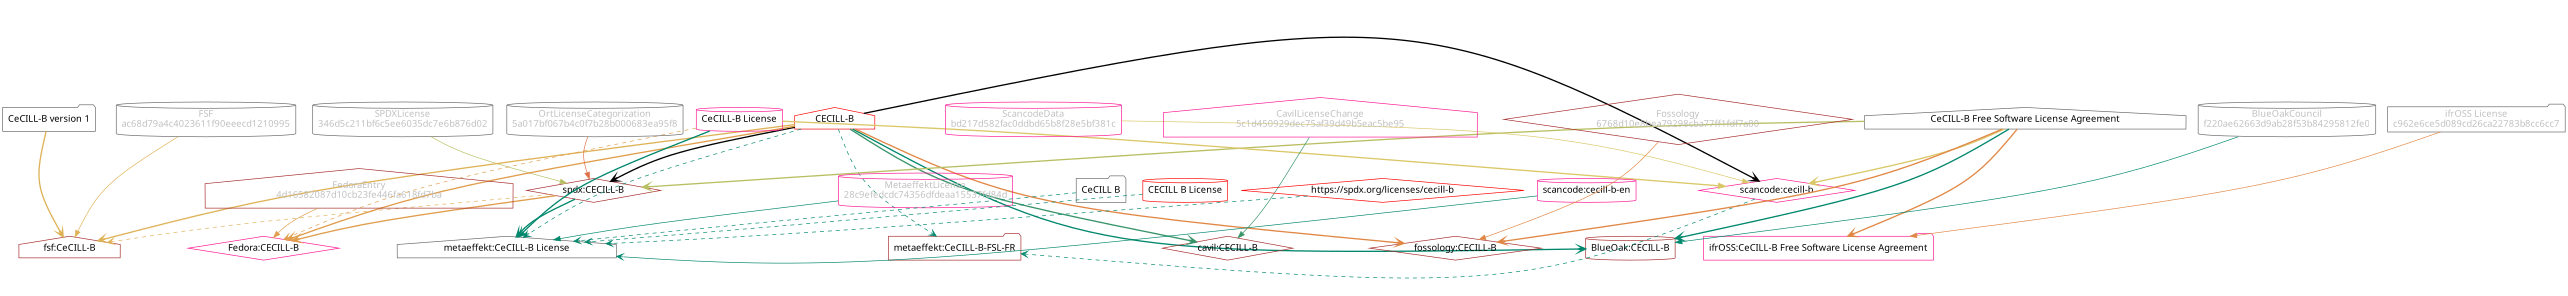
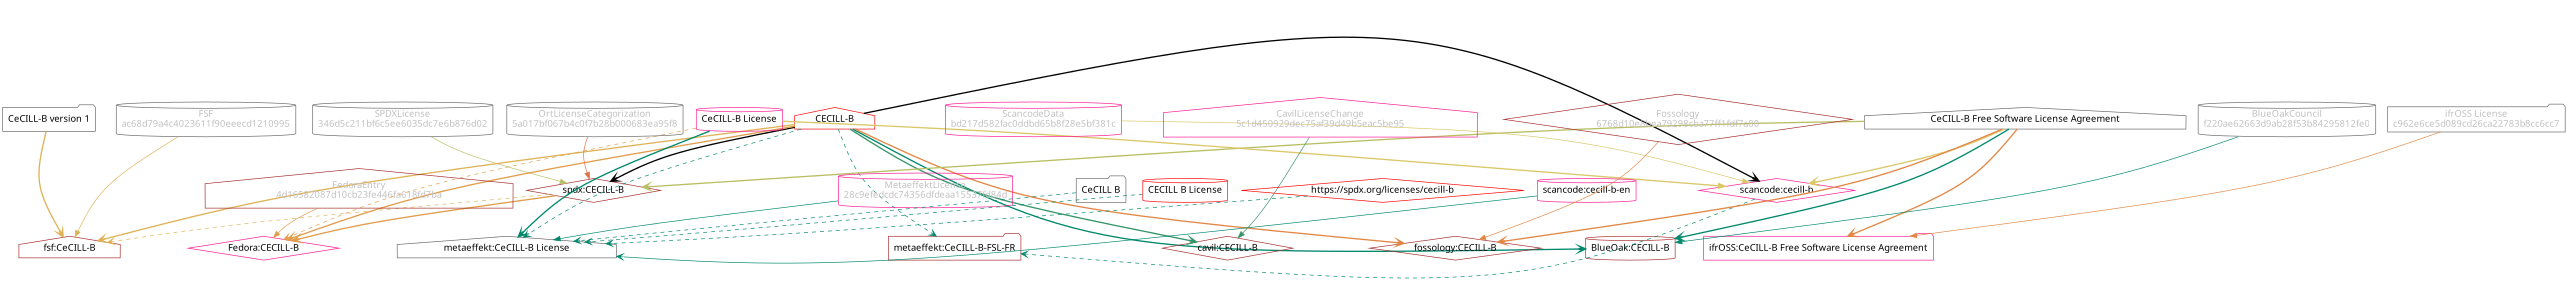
edge "spdx:CECILL-B" -> "metaeffekt:CeCILL-B License": removed
